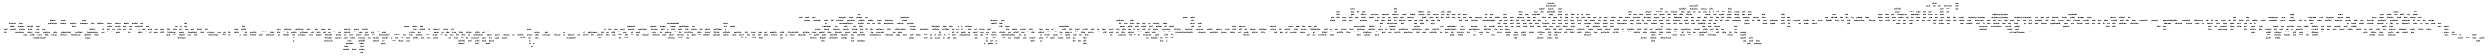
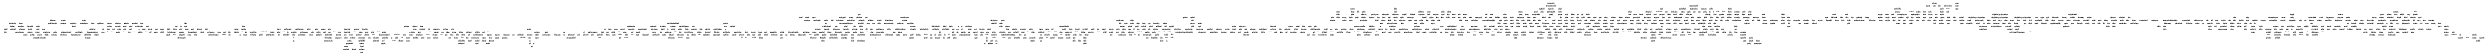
node "Levocetirizine": removed
